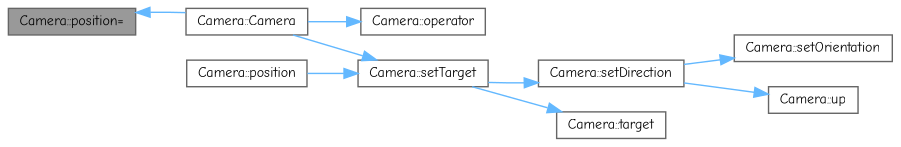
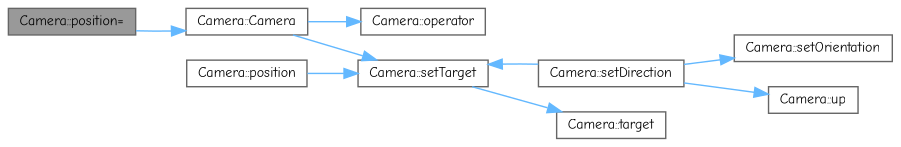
edge "Camera::Camera" -> "Camera::position=": reversed
edge "Camera::setTarget" -> "Camera::setDirection": reversed
